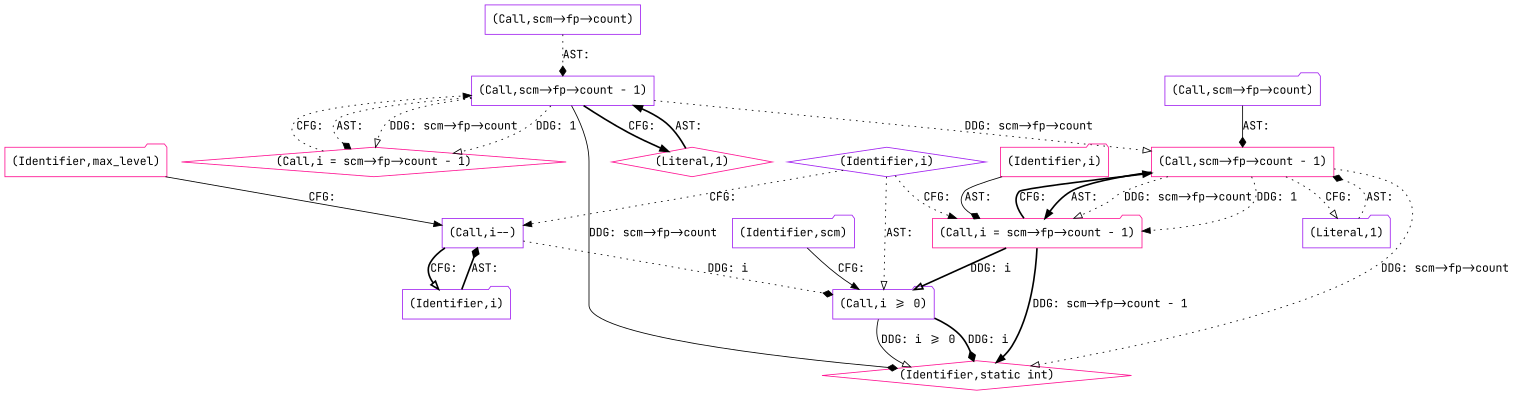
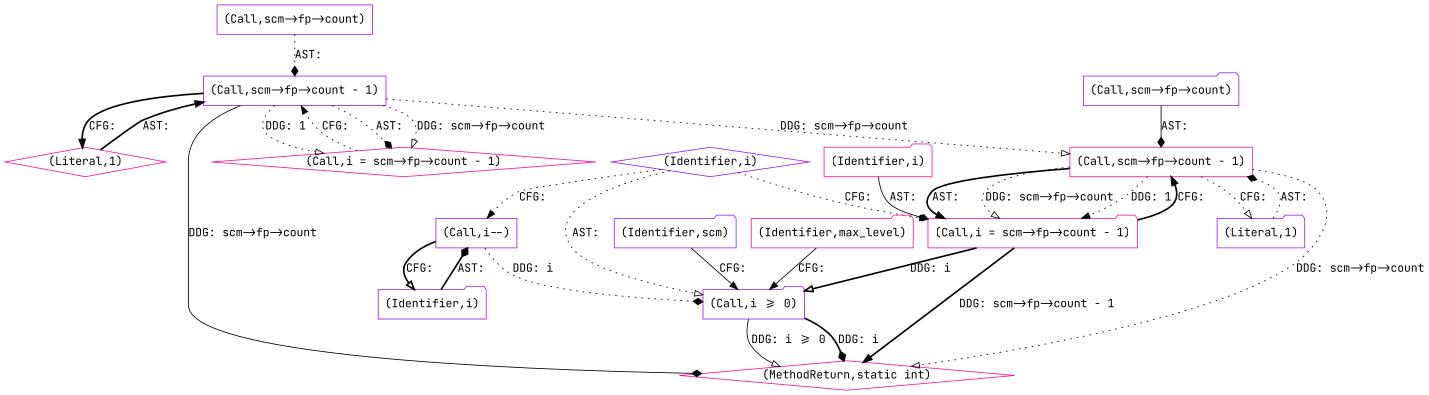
edge "(Identifier,max_level)" -> "(Call,i--)": now "(Identifier,max_level)" -> "(Call,i >= 0)"
node "(Identifier,static int)": label "(Identifier,static int)" -> "(MethodReturn,static int)"
